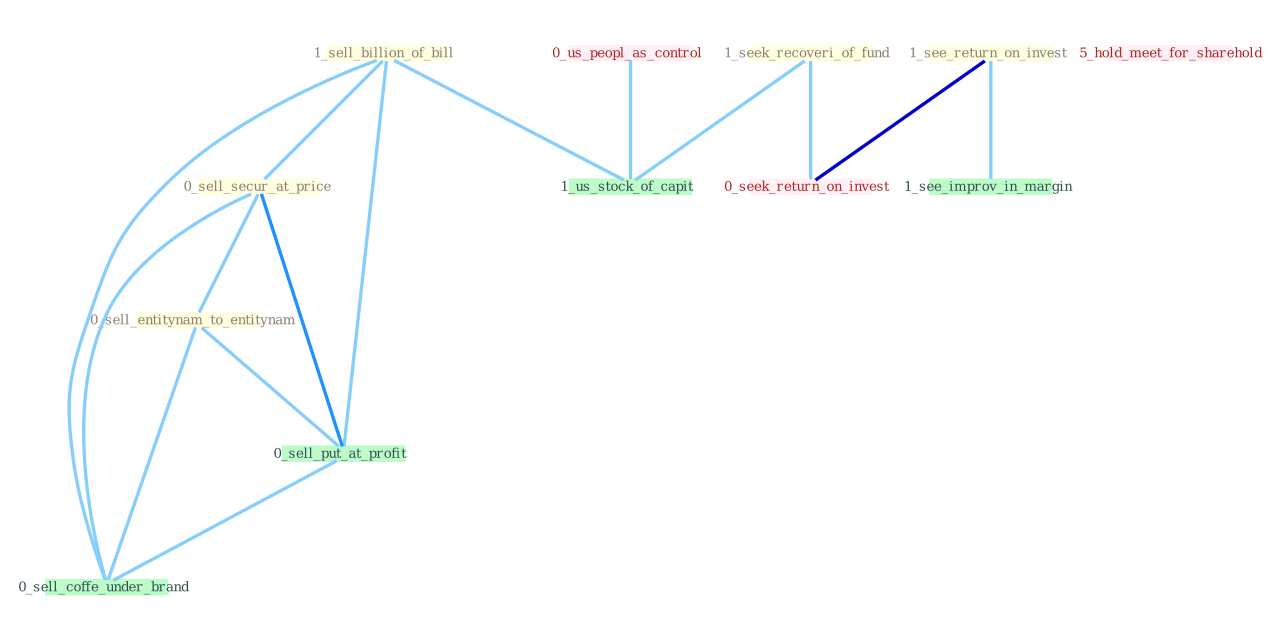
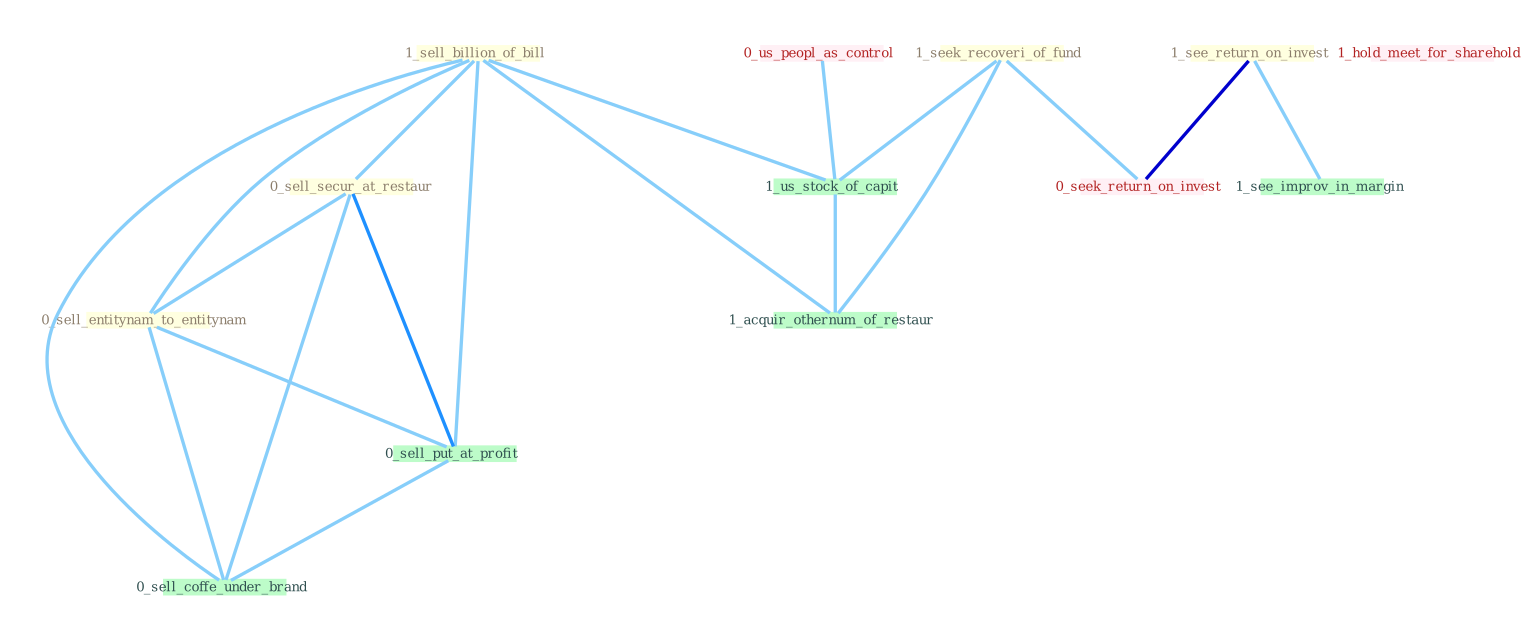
node "5_hold_meet_for_sharehold": label "5_hold_meet_for_sharehold" -> "1_hold_meet_for_sharehold"
edge "1_sell_billion_of_bill" -- "0_sell_entitynam_to_entitynam": added
node "0_sell_secur_at_price": label "0_sell_secur_at_price" -> "0_sell_secur_at_restaur"
node "1_acquir_othernum_of_restaur": added
